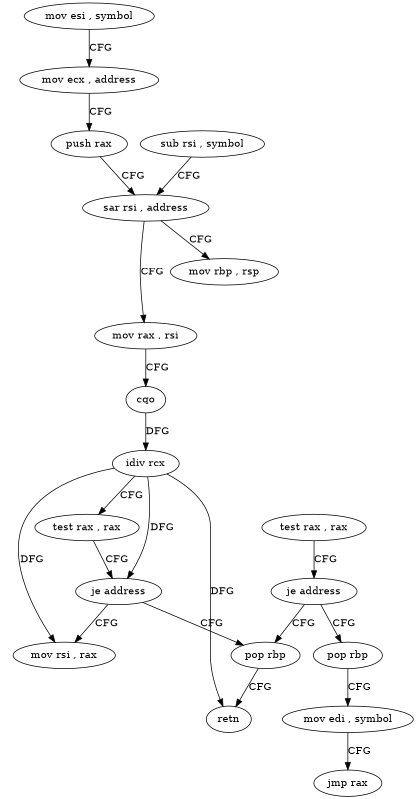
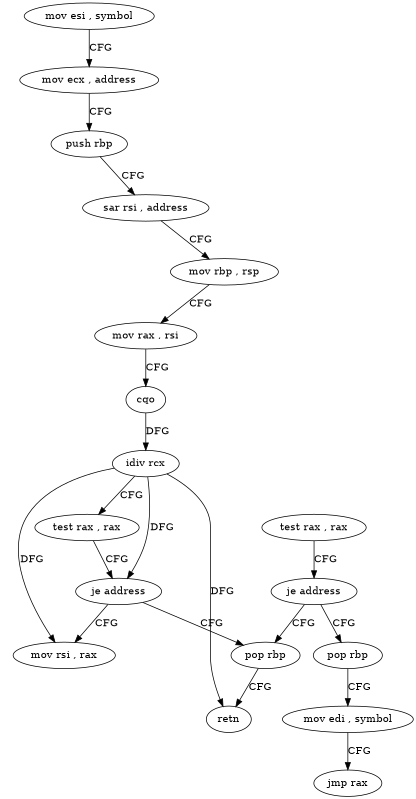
node "push rax": label "push rax" -> "push rbp"
node "sub rsi , symbol": removed
edge "sar rsi , address" -> "mov rax , rsi": now "mov rbp , rsp" -> "mov rax , rsi"
